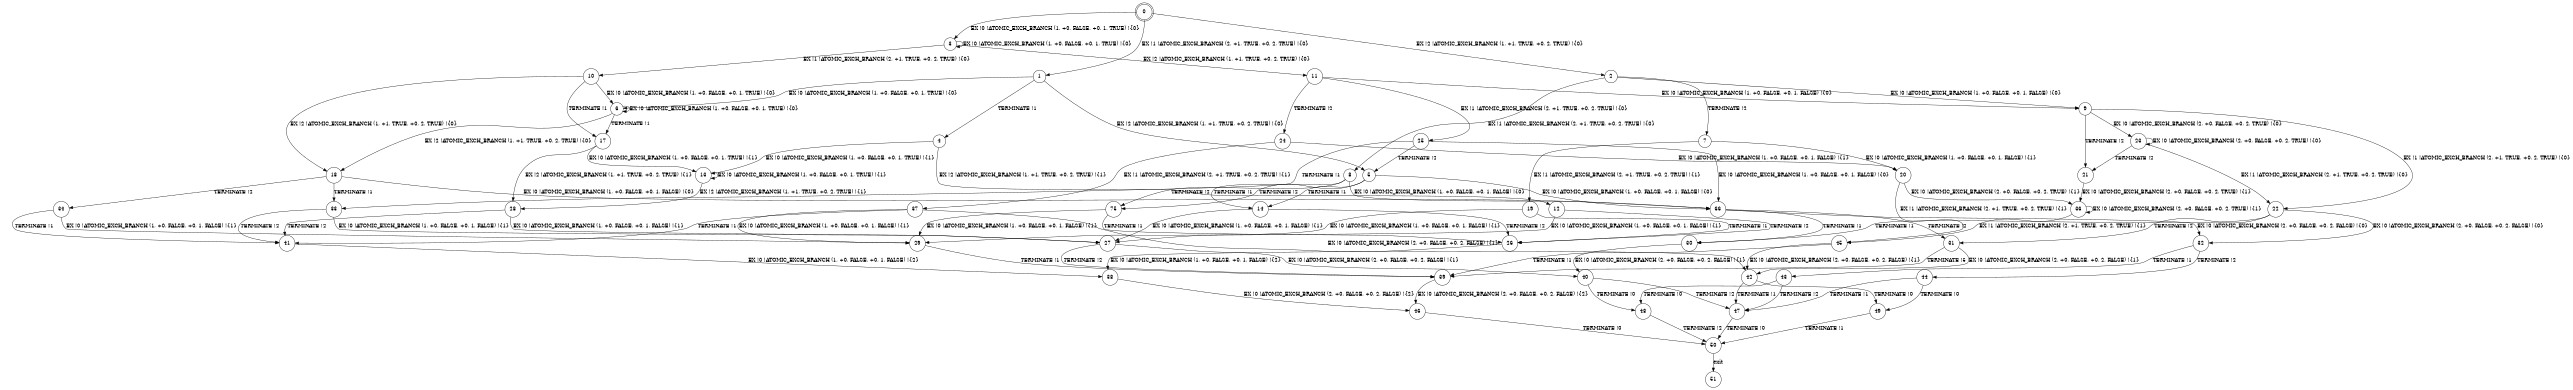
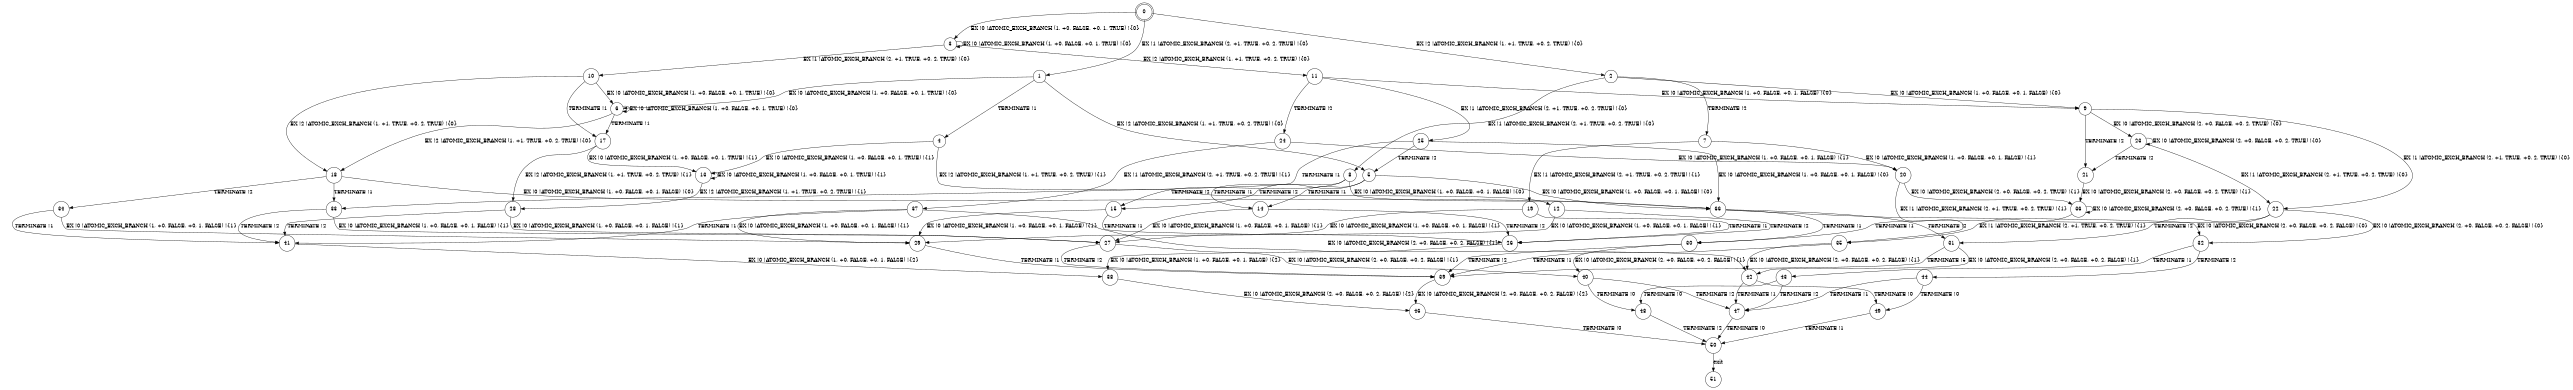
node "75": label "75" -> "15"
node "45": label "45" -> "35"
edge "30" -> "39": added, label "TERMINATE !2"
